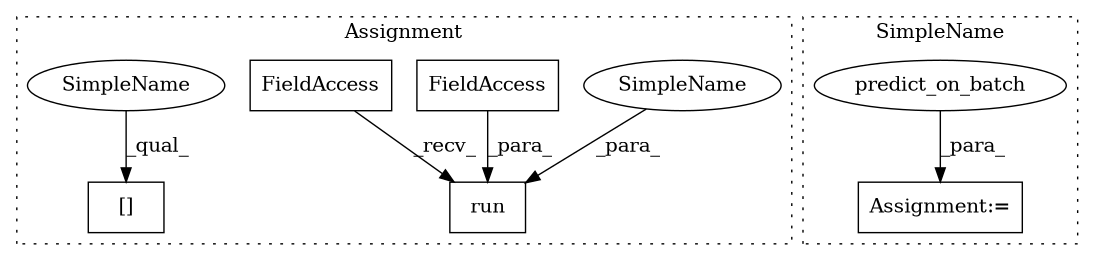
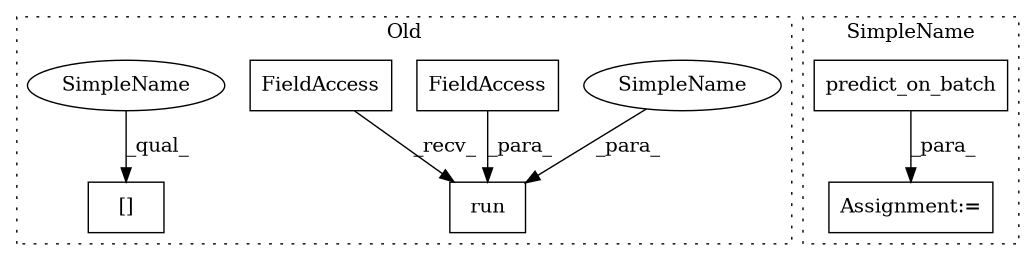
cluster "Assignment": label "Assignment" -> "Old"
node "predict_on_batch": shape ellipse -> box
